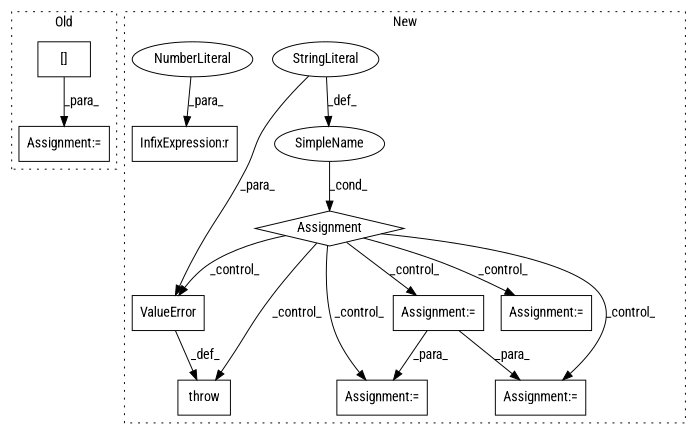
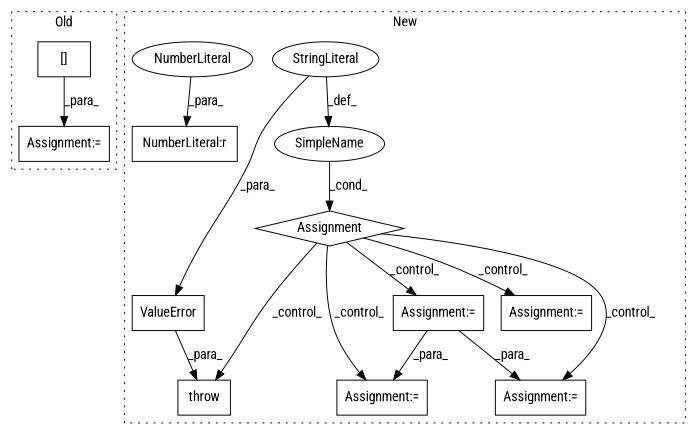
node "InfixExpression:r": label "InfixExpression:r" -> "NumberLiteral:r"
edge "Assignment" -> "ValueError": removed, label "_control_"
edge "ValueError" -> "throw": label "_def_" -> "_para_"
